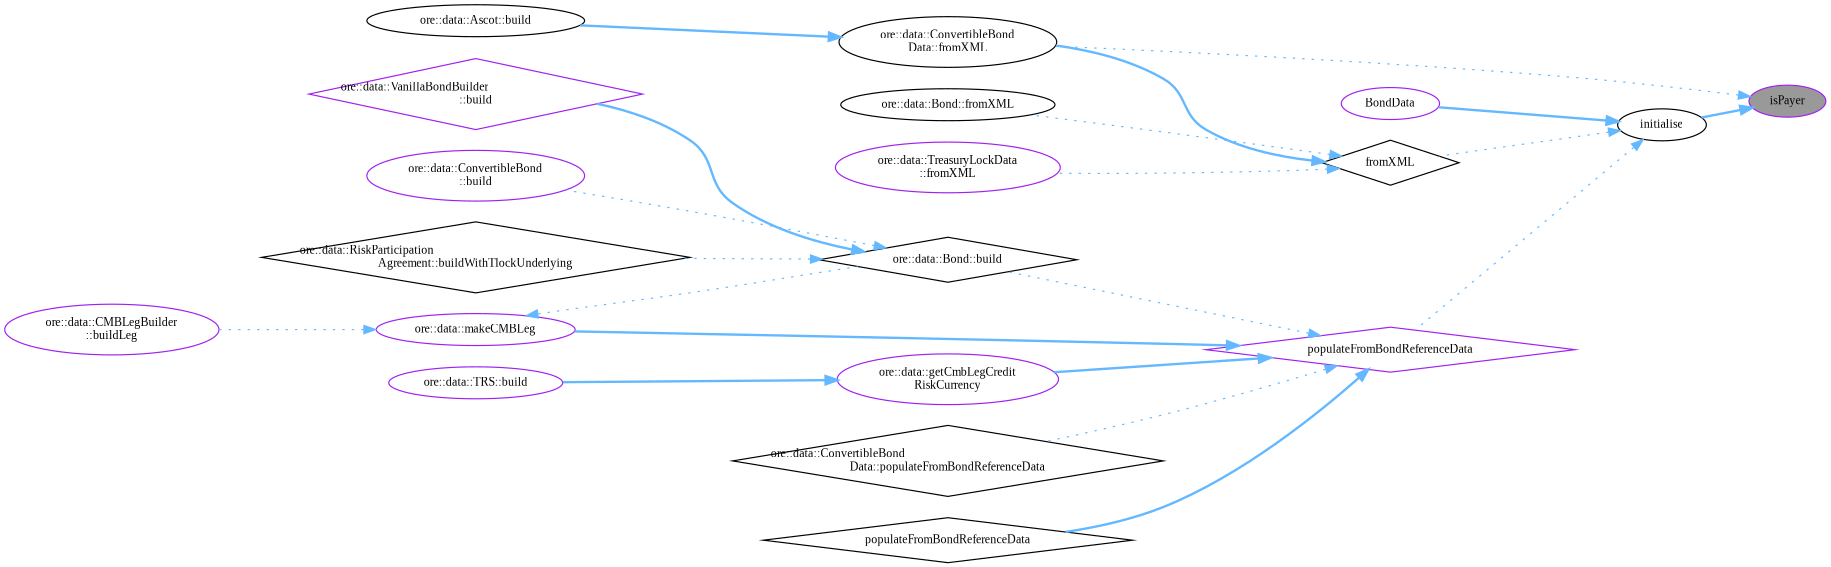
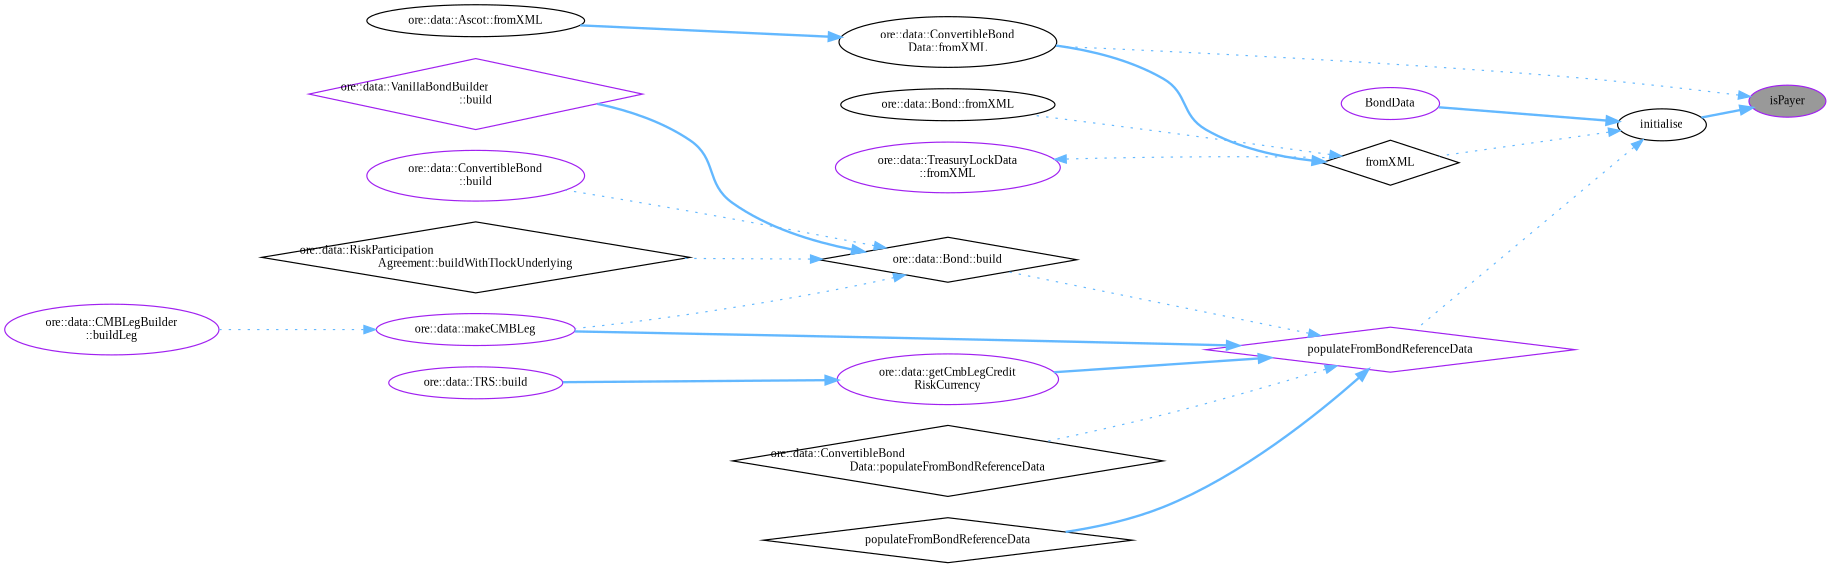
node "ore::data::Ascot::build": label "ore::data::Ascot::build" -> "ore::data::Ascot::fromXML"
edge "ore::data::TreasuryLockData ::fromXML" -> "fromXML": reversed
edge "ore::data::Bond::build" -> "ore::data::makeCMBLeg": reversed
